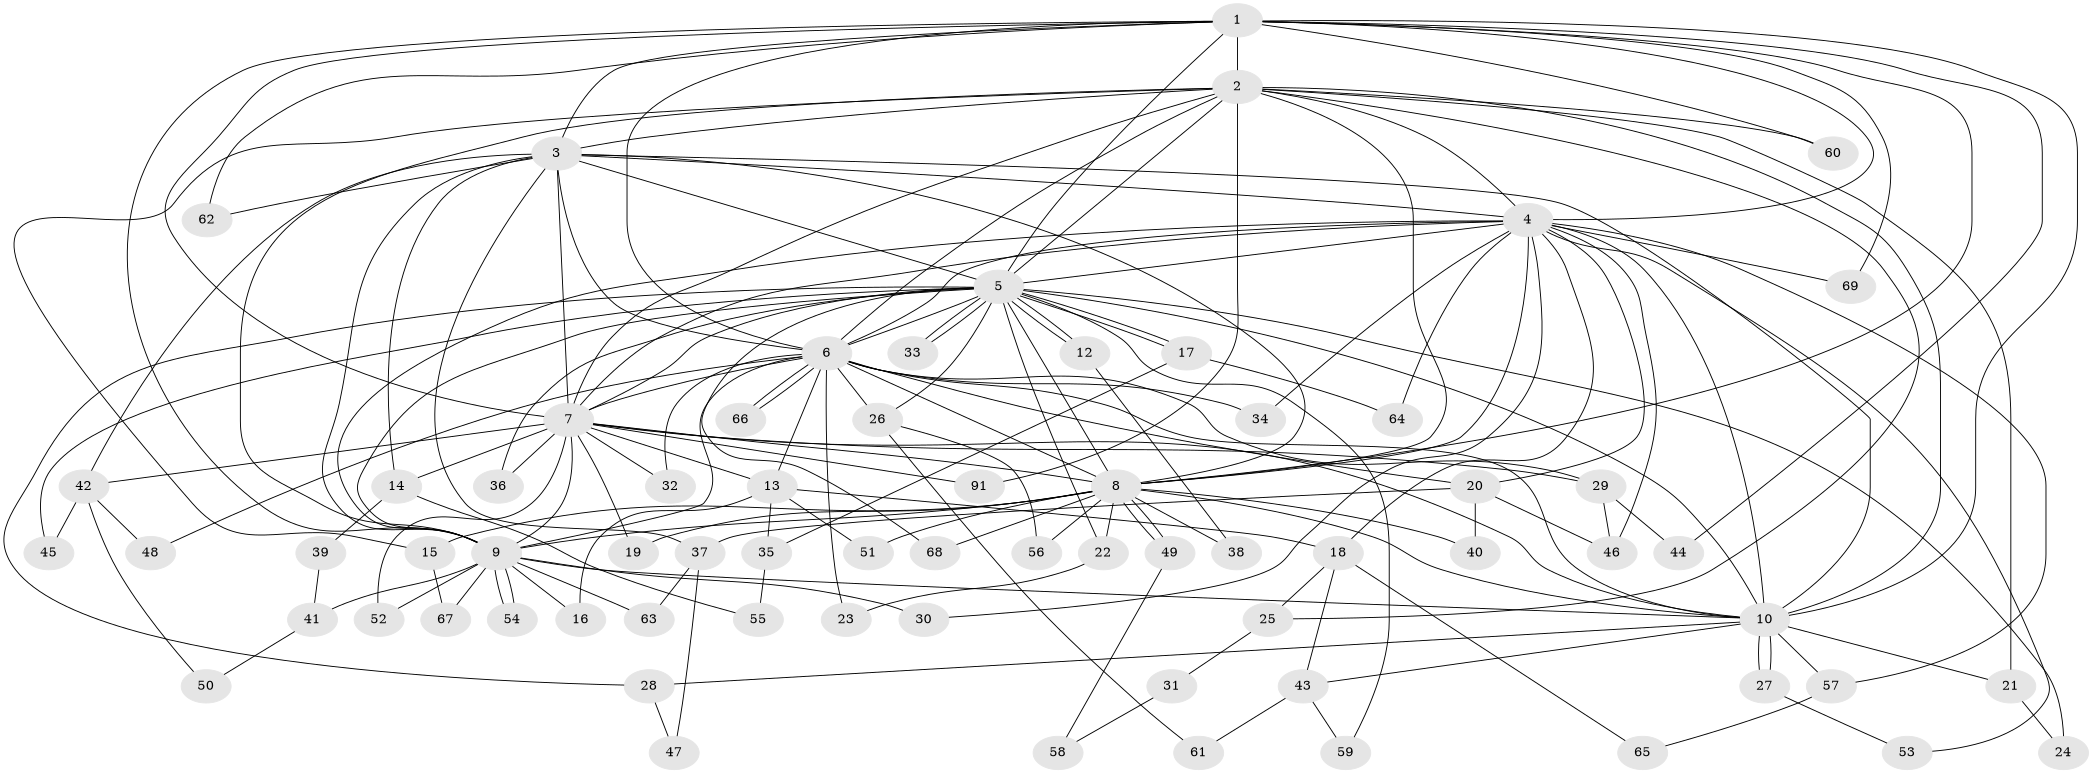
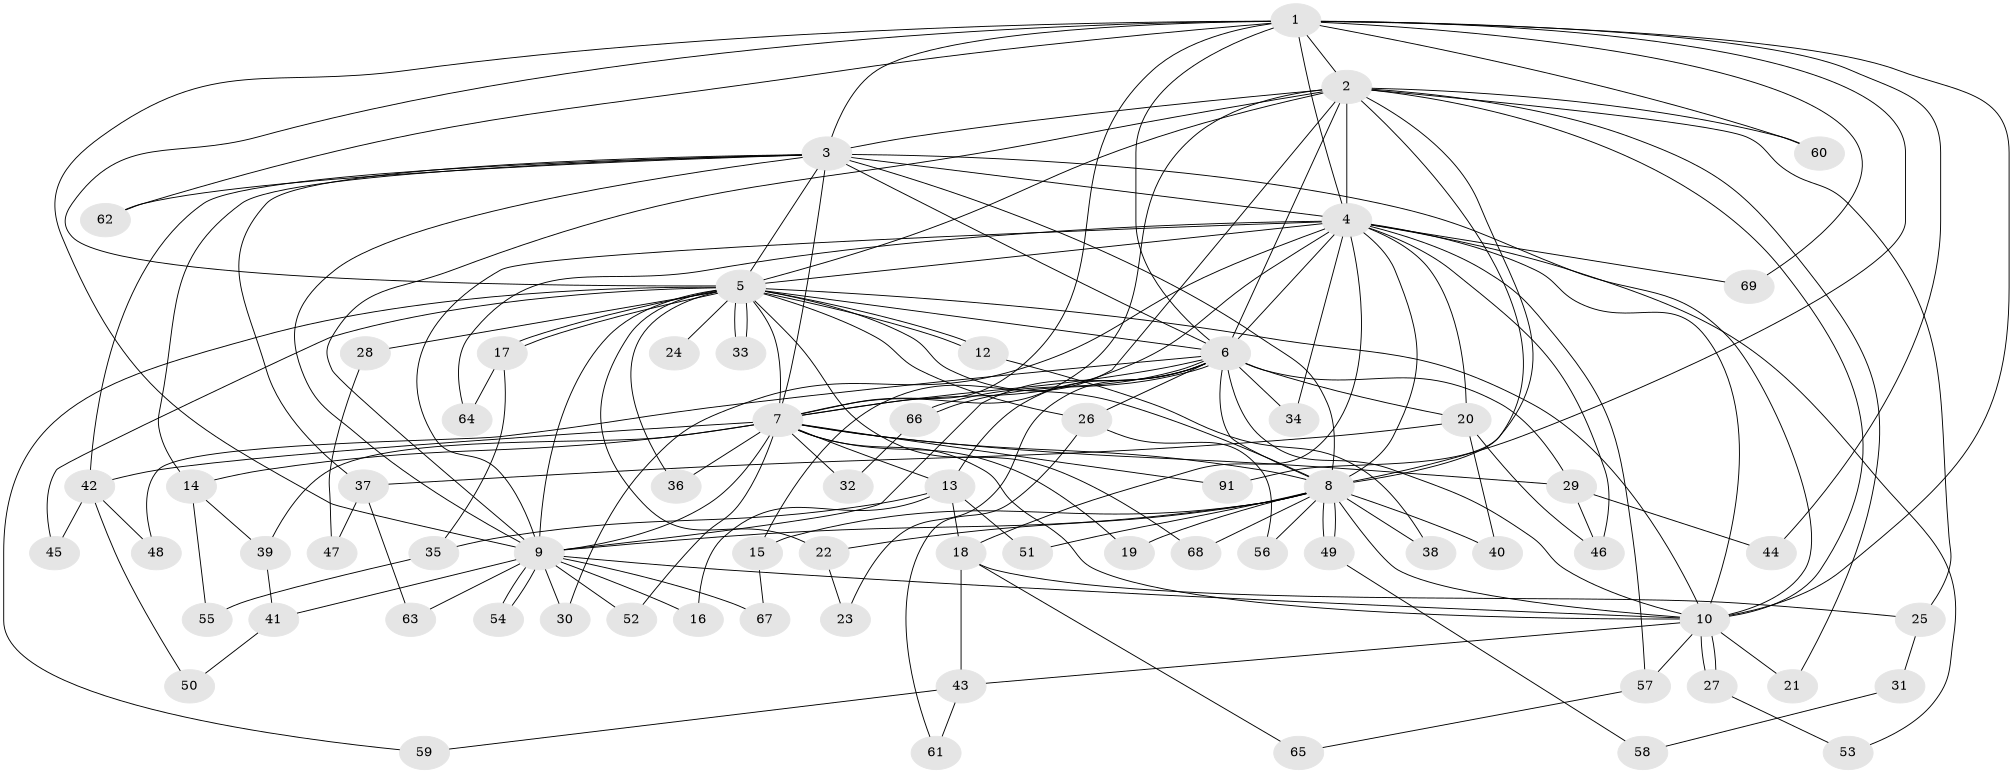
edge "6" -- "32": now "66" -- "32"
edge "7" -- "39": added
edge "10" -- "28": removed
edge "21" -- "24": removed
